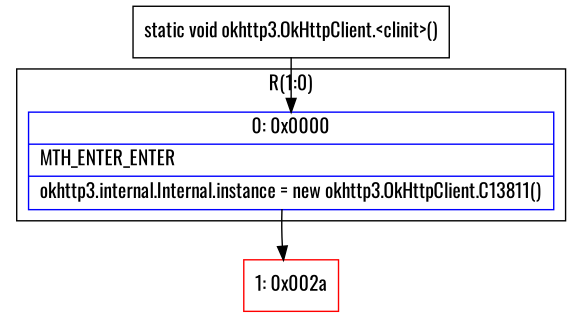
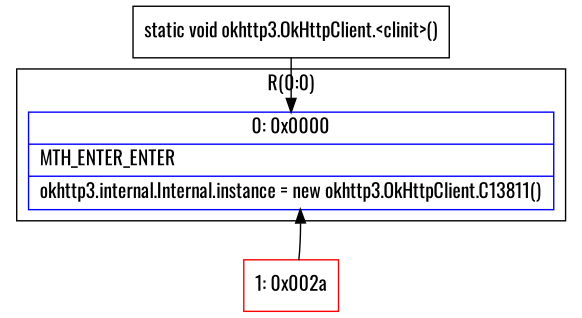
cluster "R(1:0)": label "R(1:0)" -> "R(0:0)"
edge "0: 0x0000" -> "1: 0x002a": reversed
